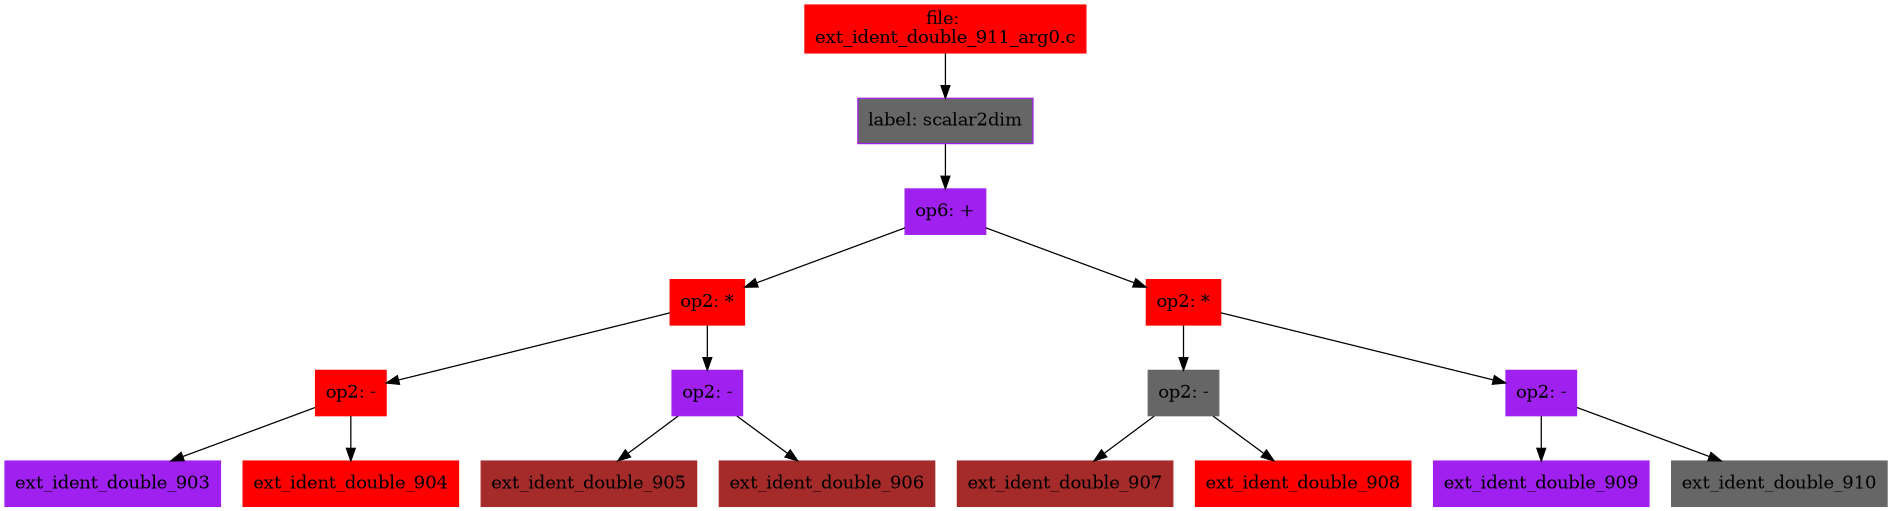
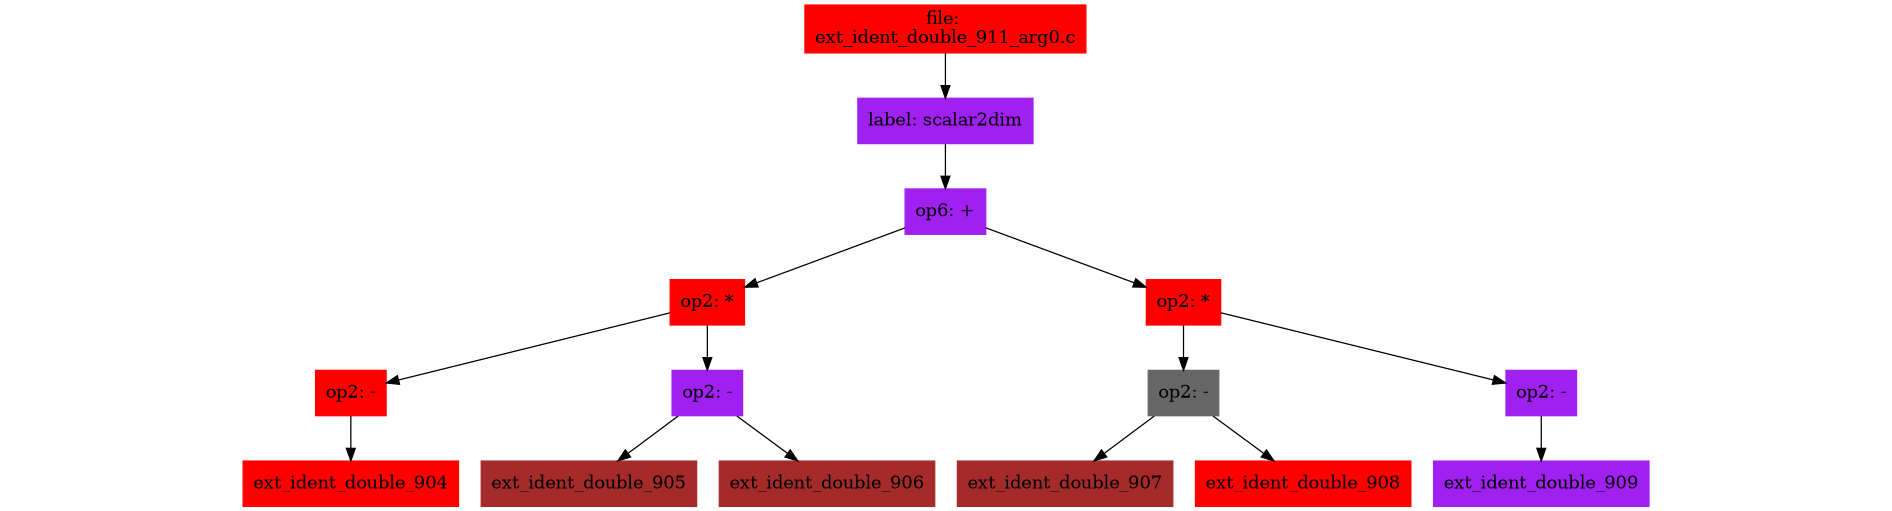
node "label: scalar2dim": fillcolor gray40 -> purple
node "ext_ident_double_903": removed
node "ext_ident_double_910": removed
